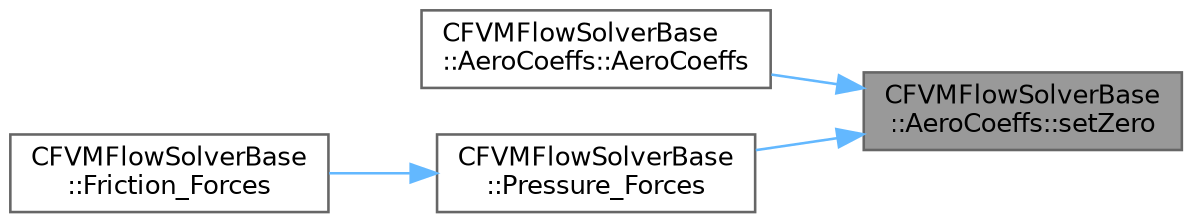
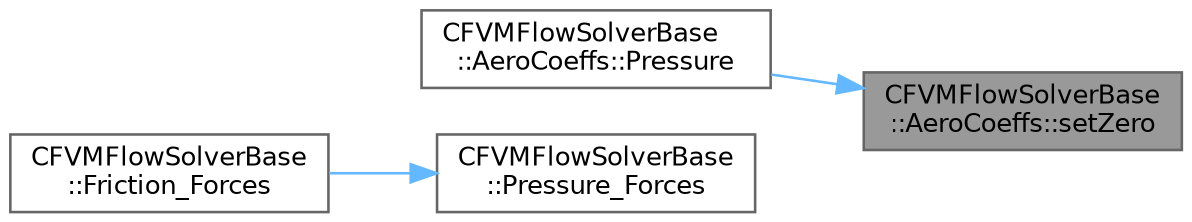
node "CFVMFlowSolverBase ::AeroCoeffs::AeroCoeffs": label "CFVMFlowSolverBase ::AeroCoeffs::AeroCoeffs" -> "CFVMFlowSolverBase ::AeroCoeffs::Pressure"
edge "CFVMFlowSolverBase ::Pressure_Forces" -> "CFVMFlowSolverBase ::AeroCoeffs::setZero": removed
